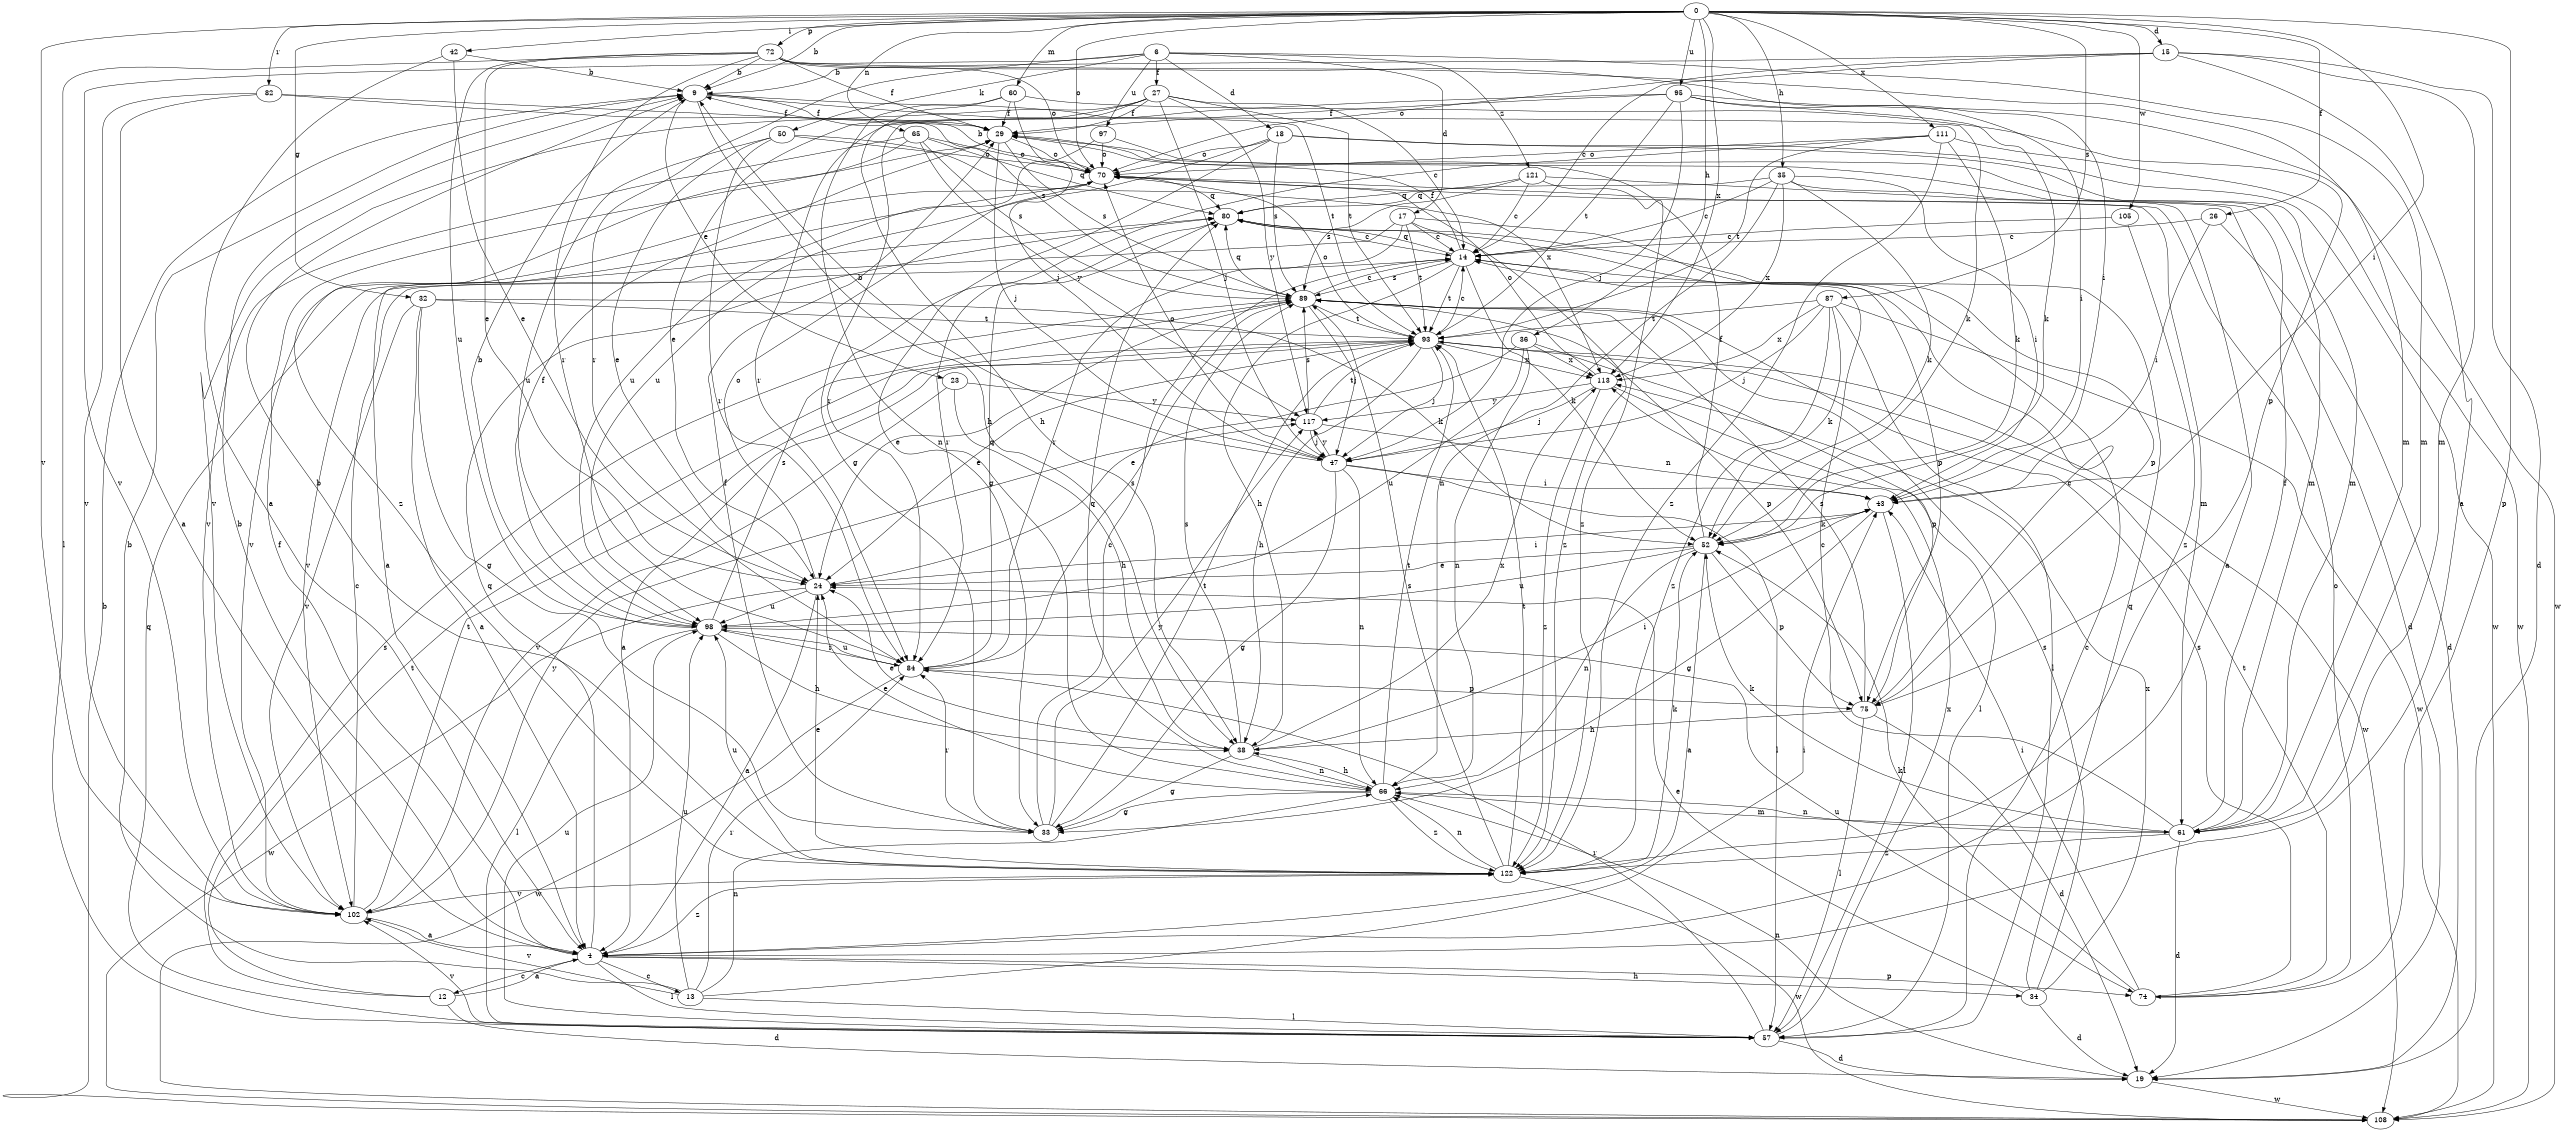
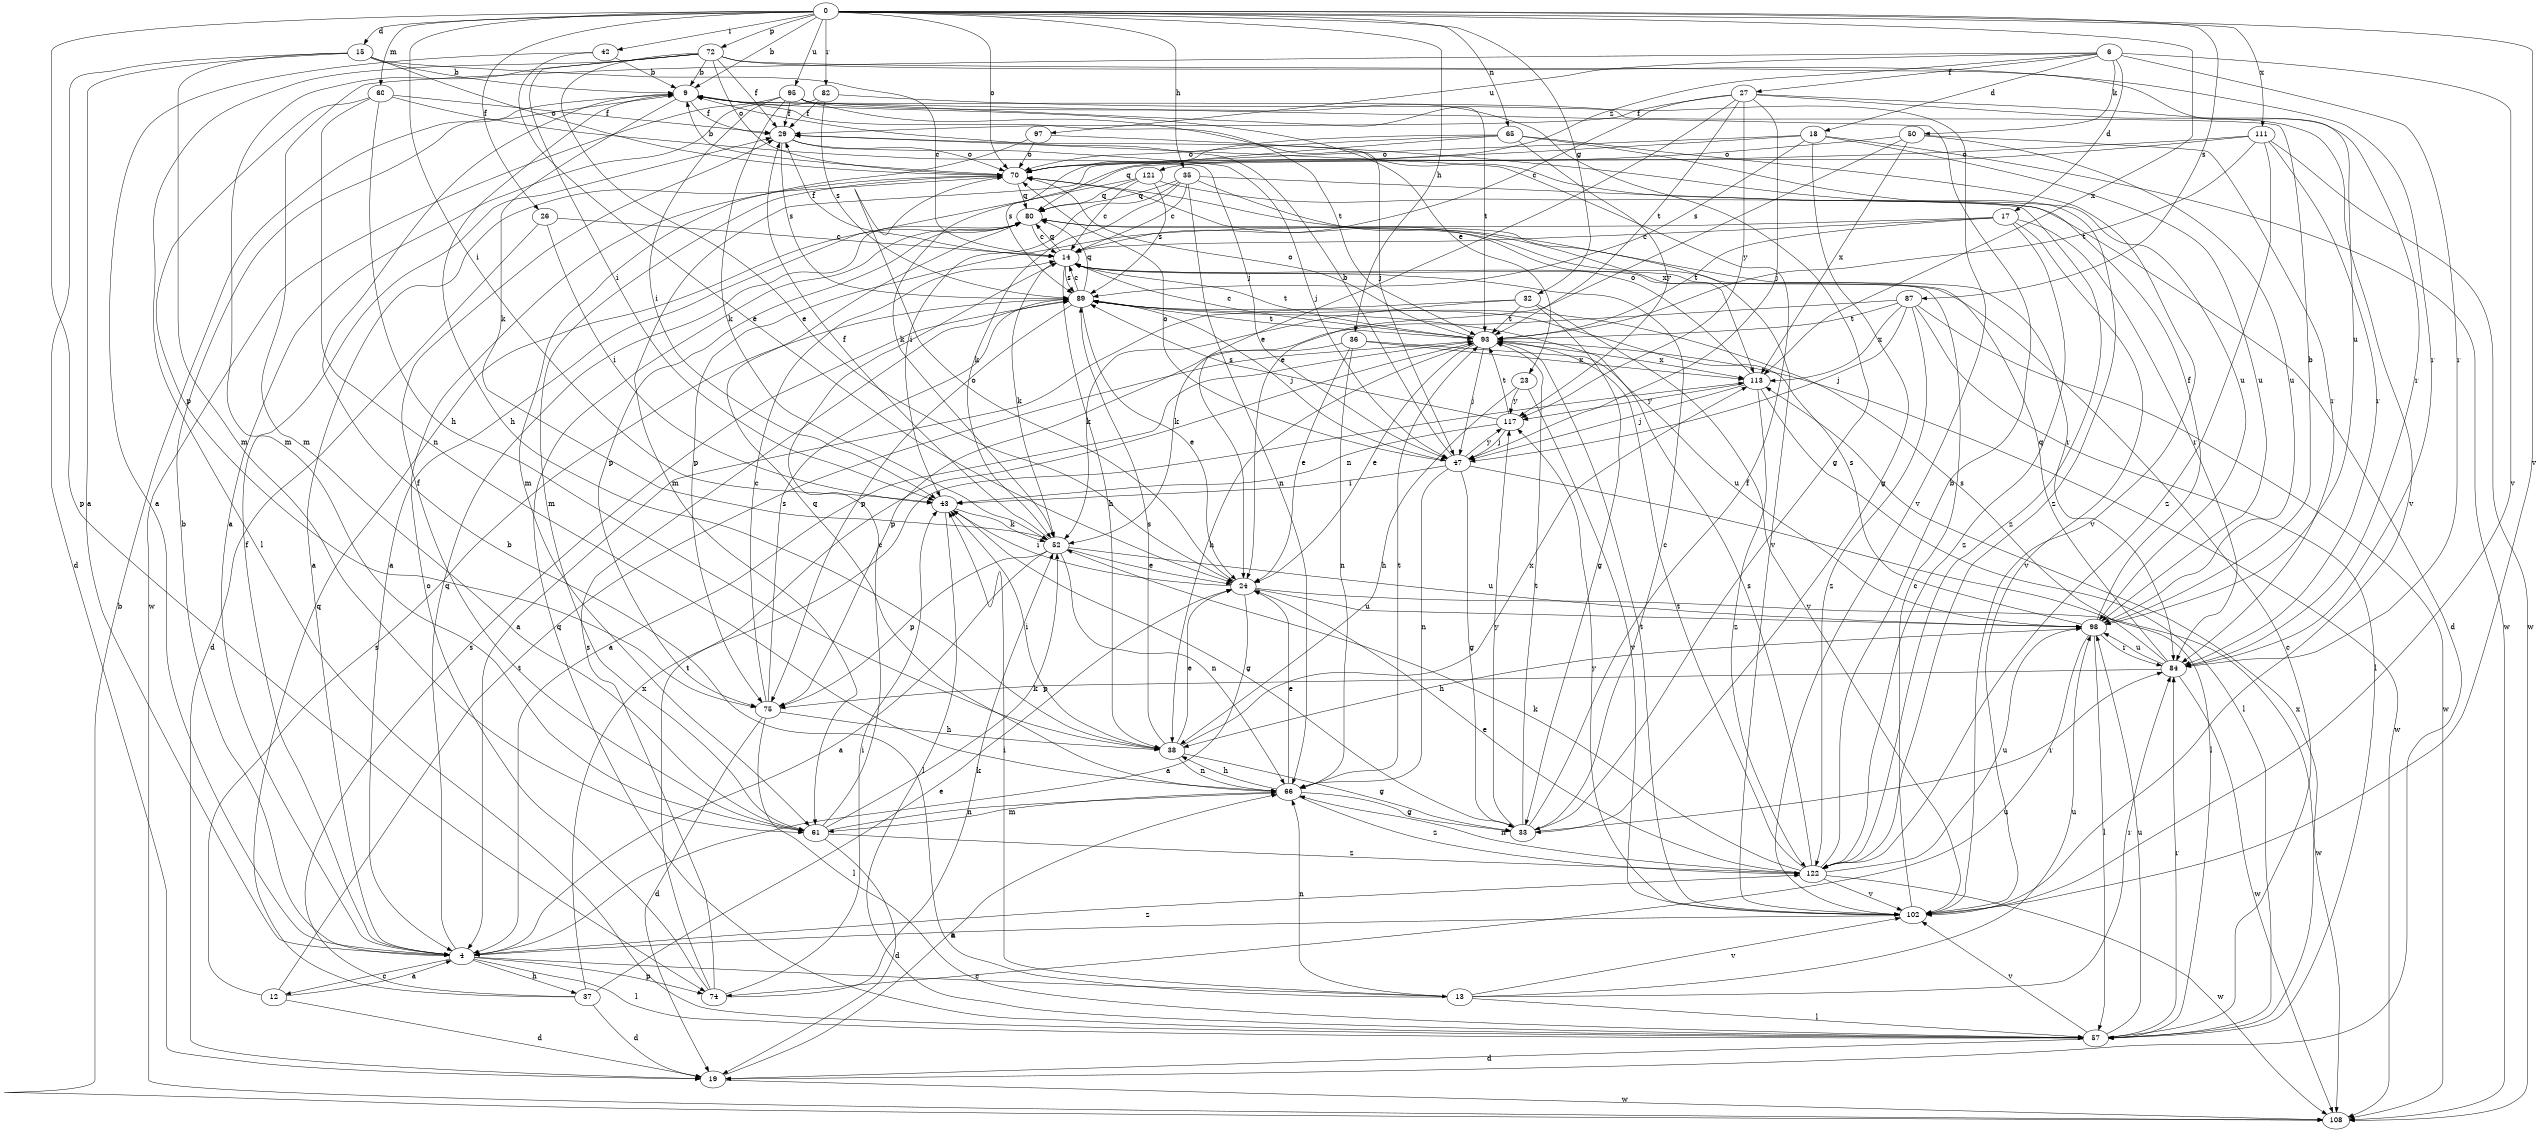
node "105": removed
node "34": label "34" -> "37"
